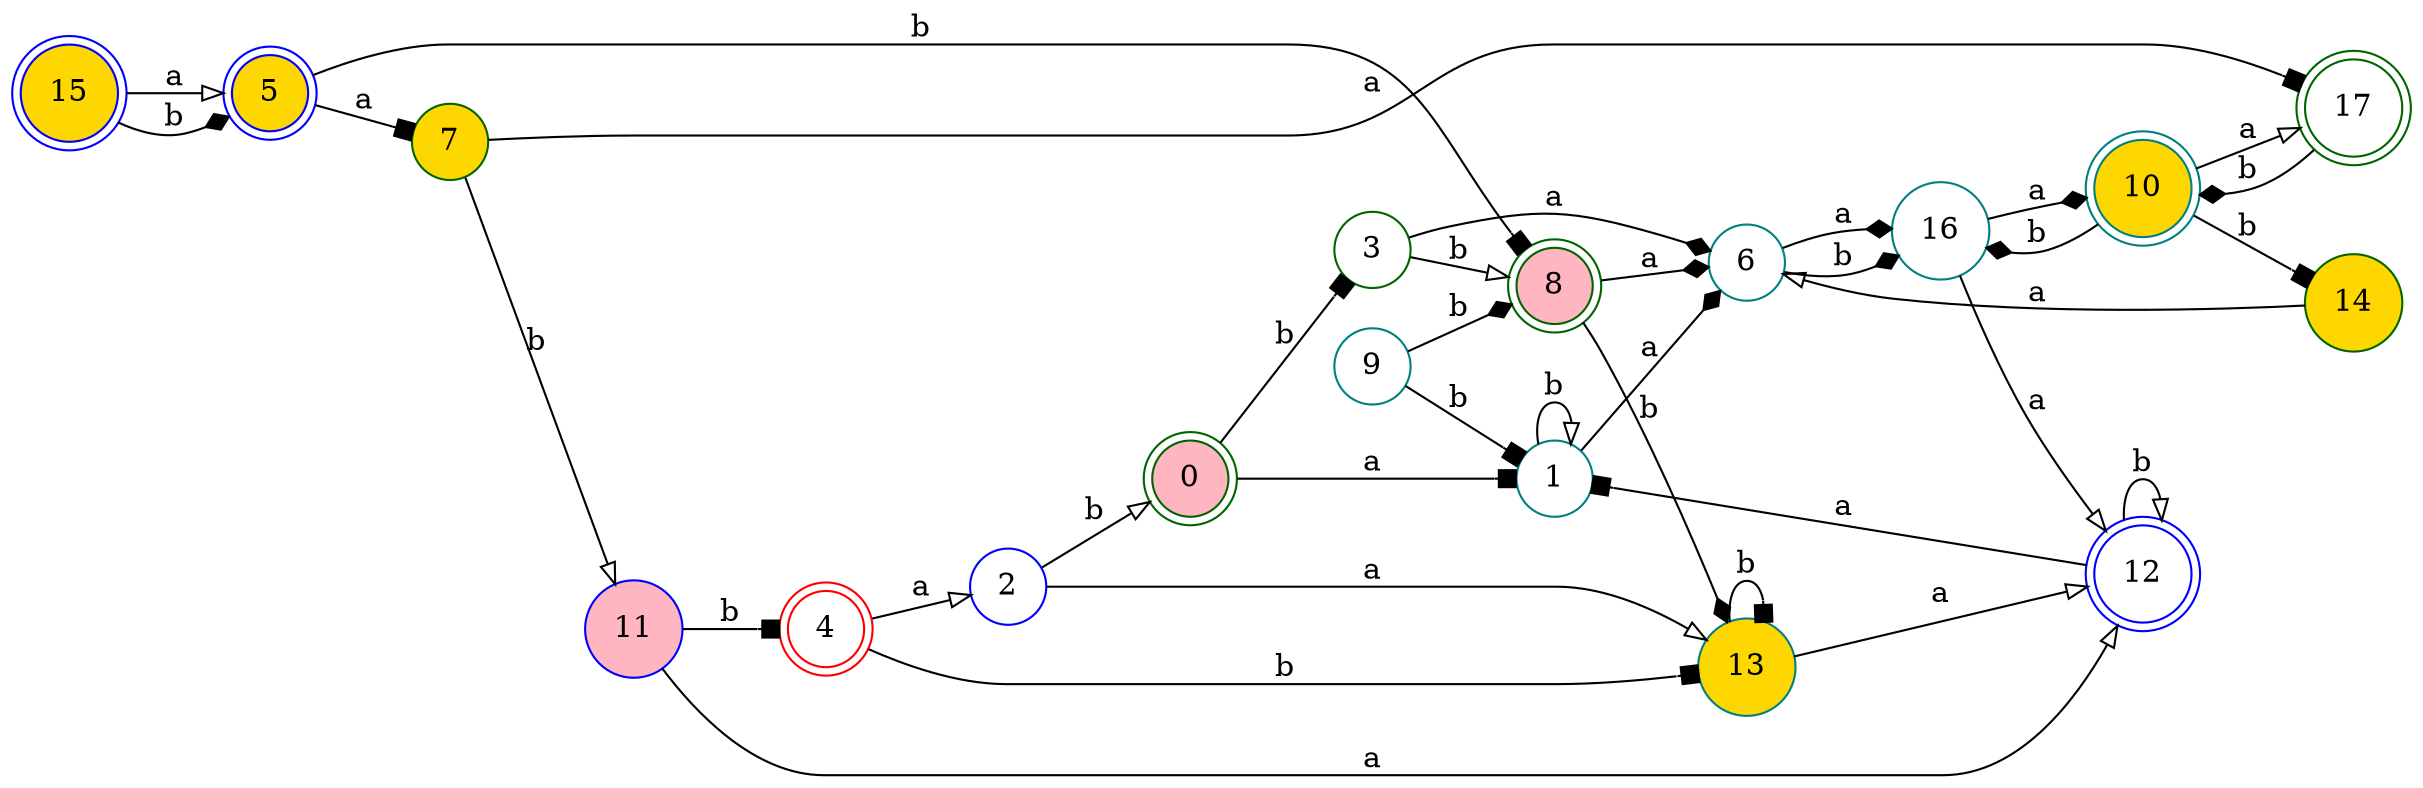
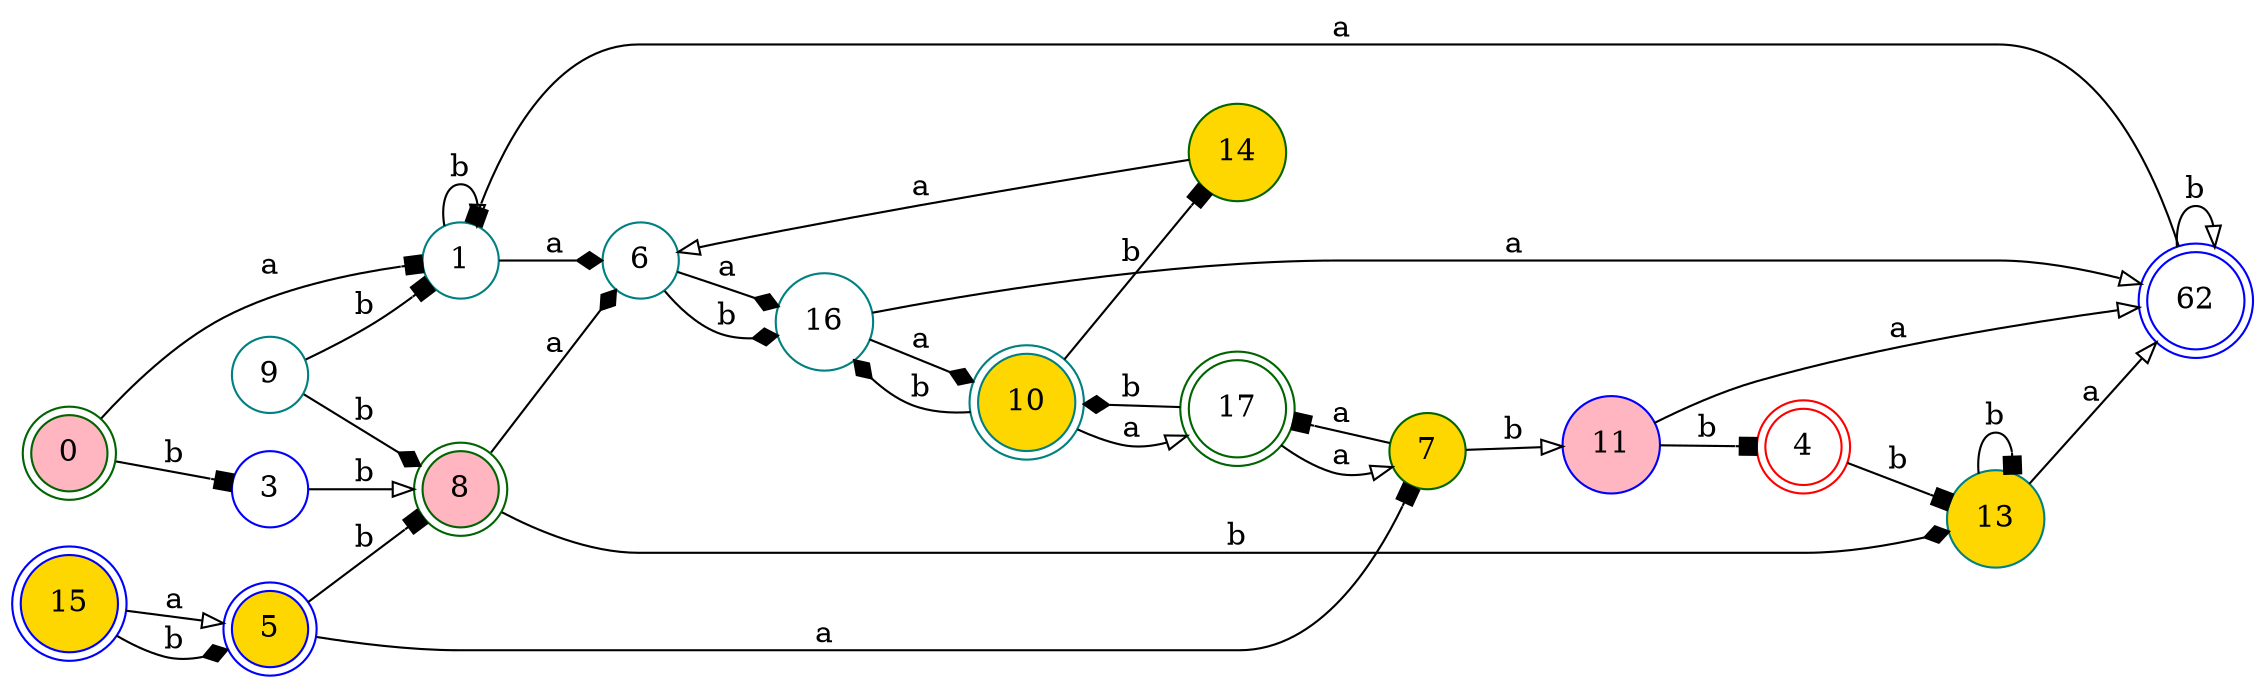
edge "3" -> "6": removed, label "a"
node "3": color darkgreen -> blue
edge "17" -> "7": added, label "a"
node "12": label "12" -> "62"
node "2": removed
